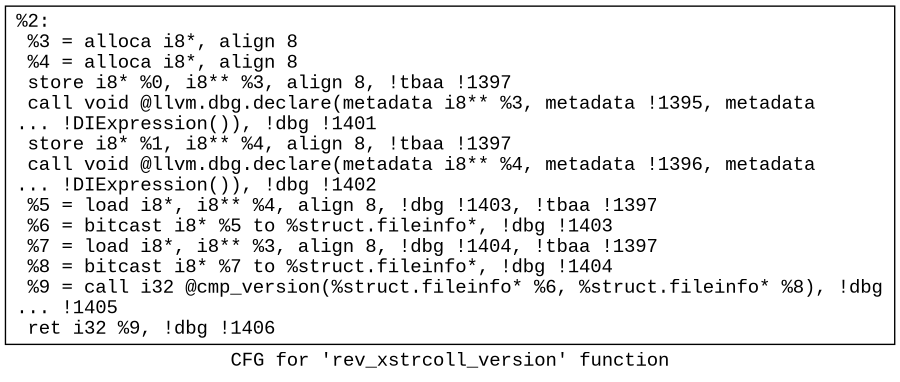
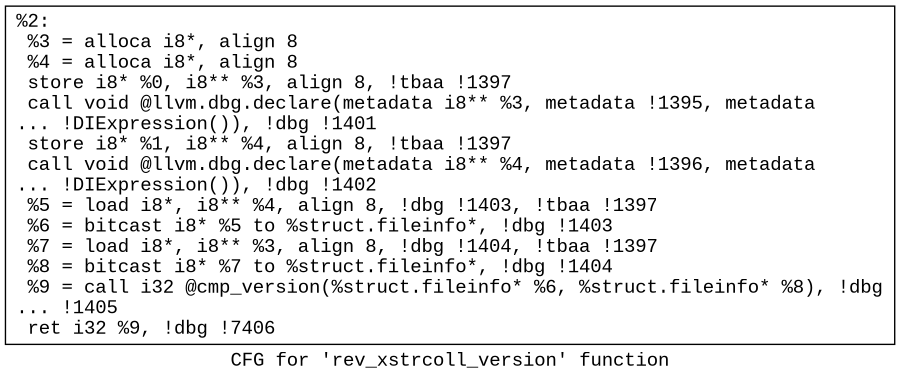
node "%2:": text "ret i32 %9, !dbg !1406" -> "ret i32 %9, !dbg !7406"
